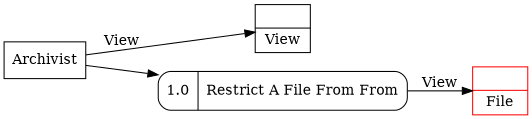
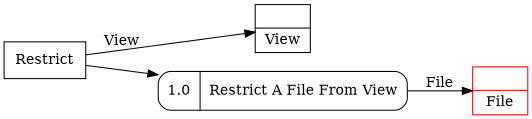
node "Archivist": label "Archivist" -> "Restrict"
edge "1.0" -> "File": label "View" -> "File"
node "1.0": text "Restrict A File From From" -> "Restrict A File From View"
